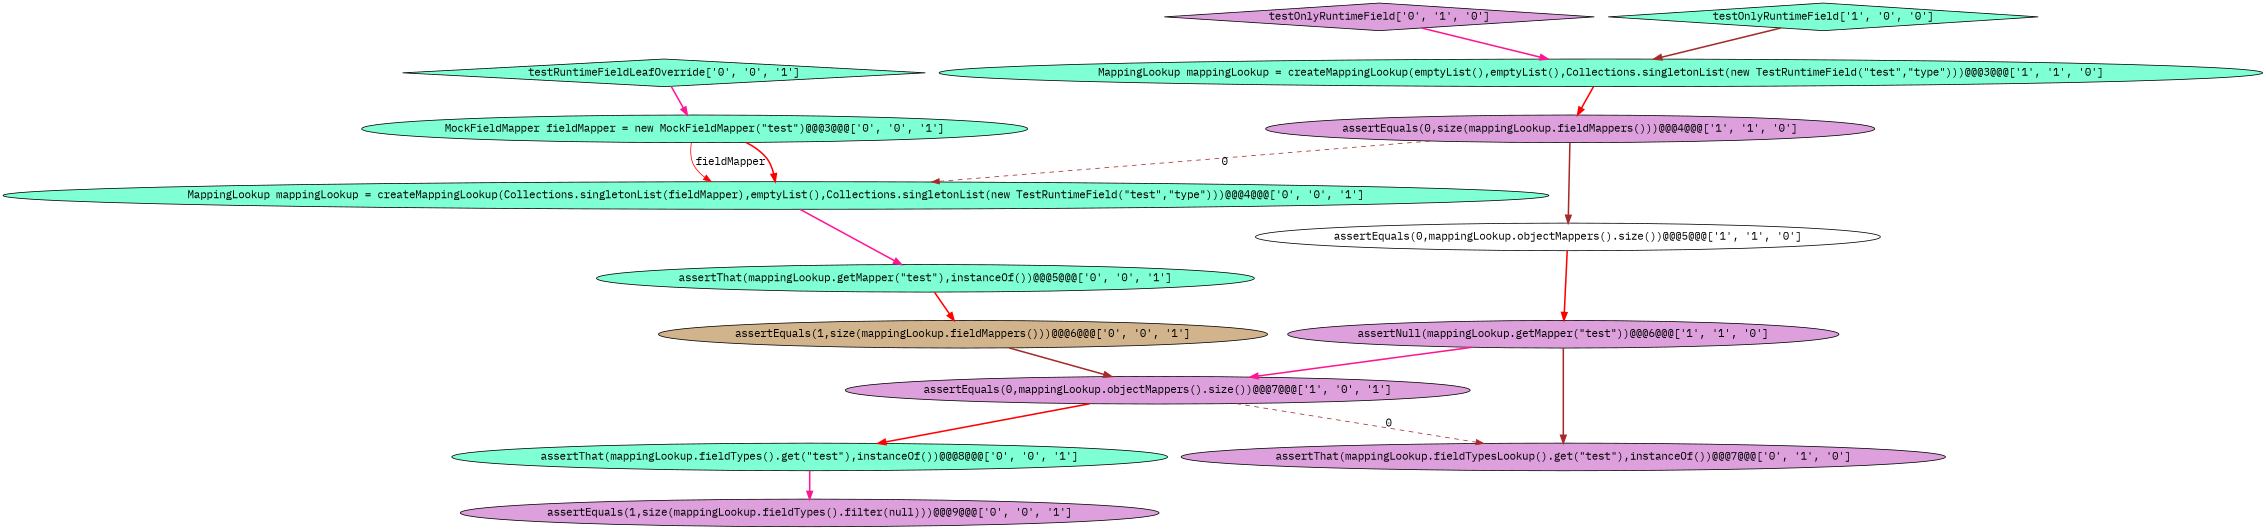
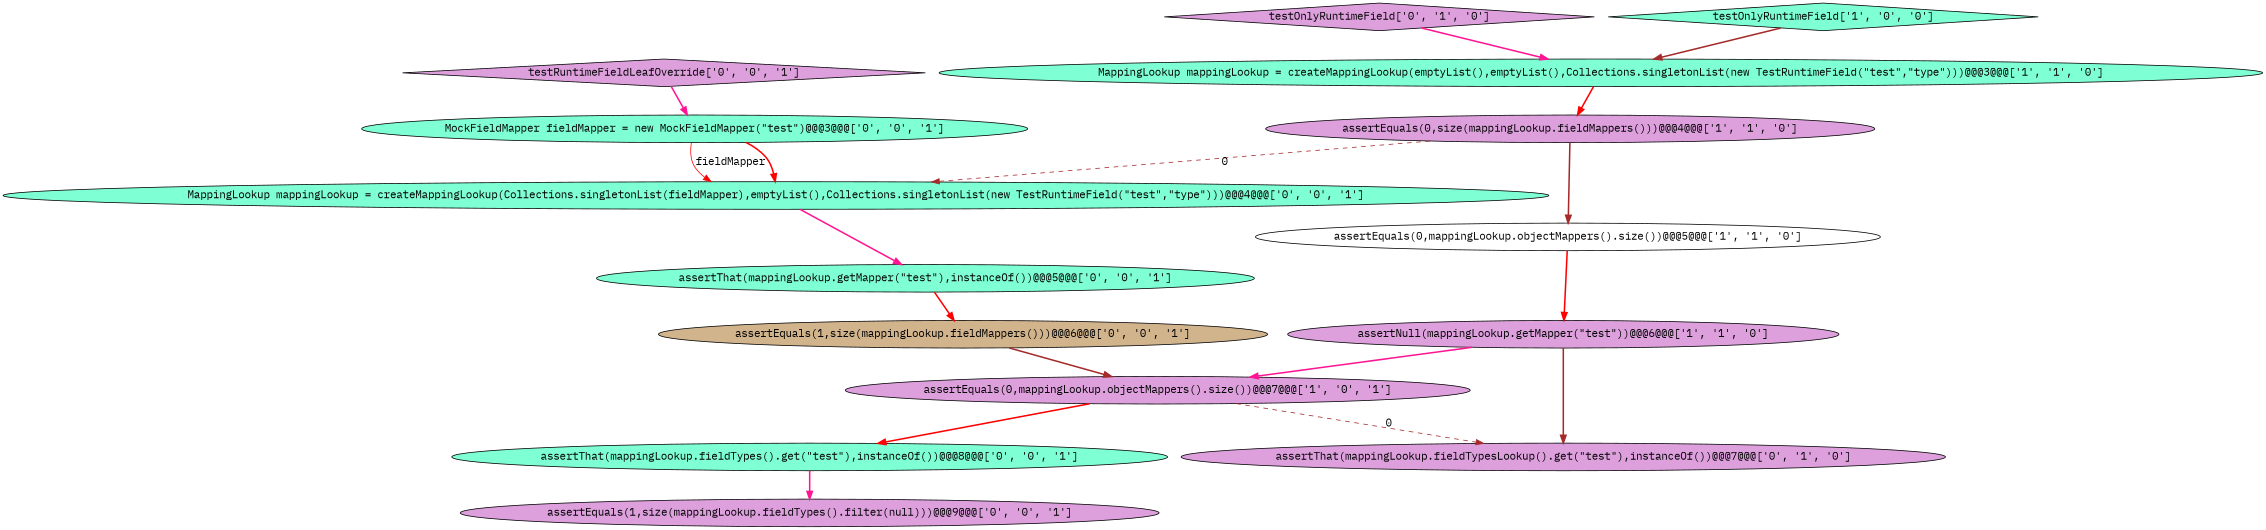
node "testRuntimeFieldLeafOverride['0', '0', '1']": fillcolor aquamarine -> plum
